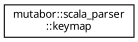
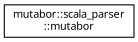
node "mutabor::scala_parser ::keymap": label "mutabor::scala_parser ::keymap" -> "mutabor::scala_parser ::mutabor"
